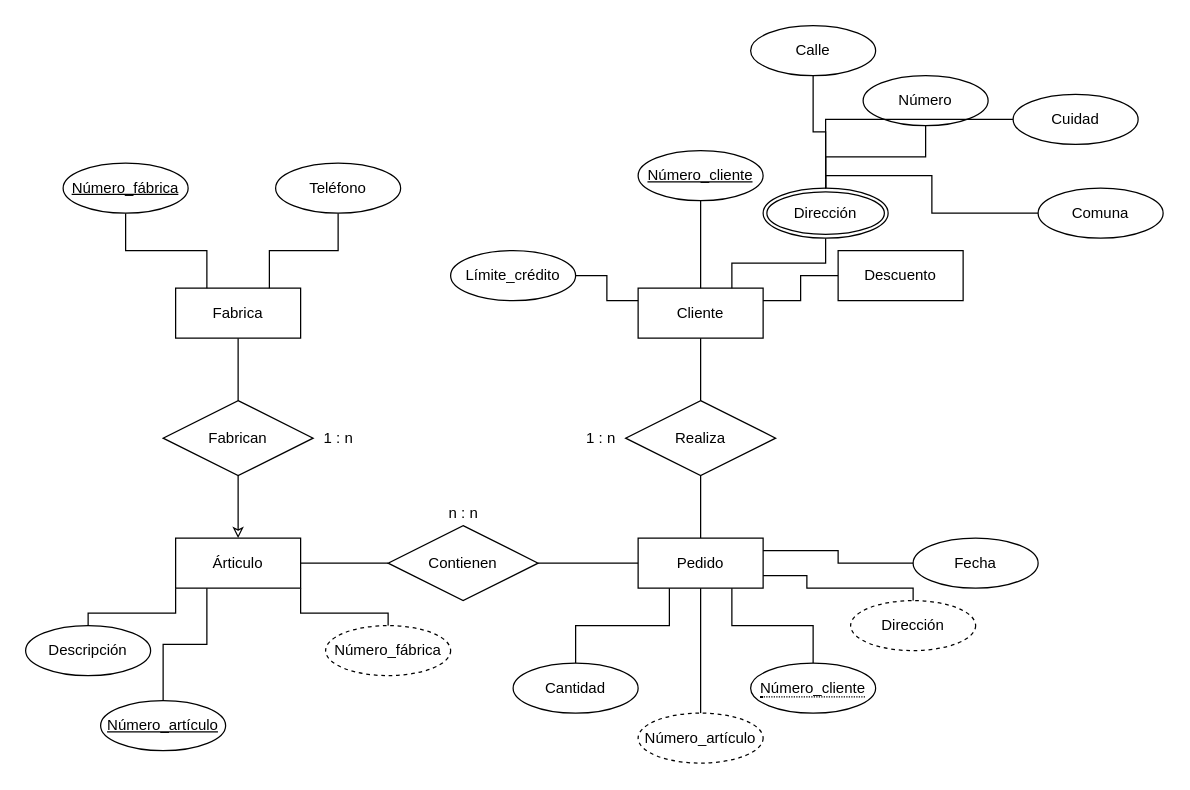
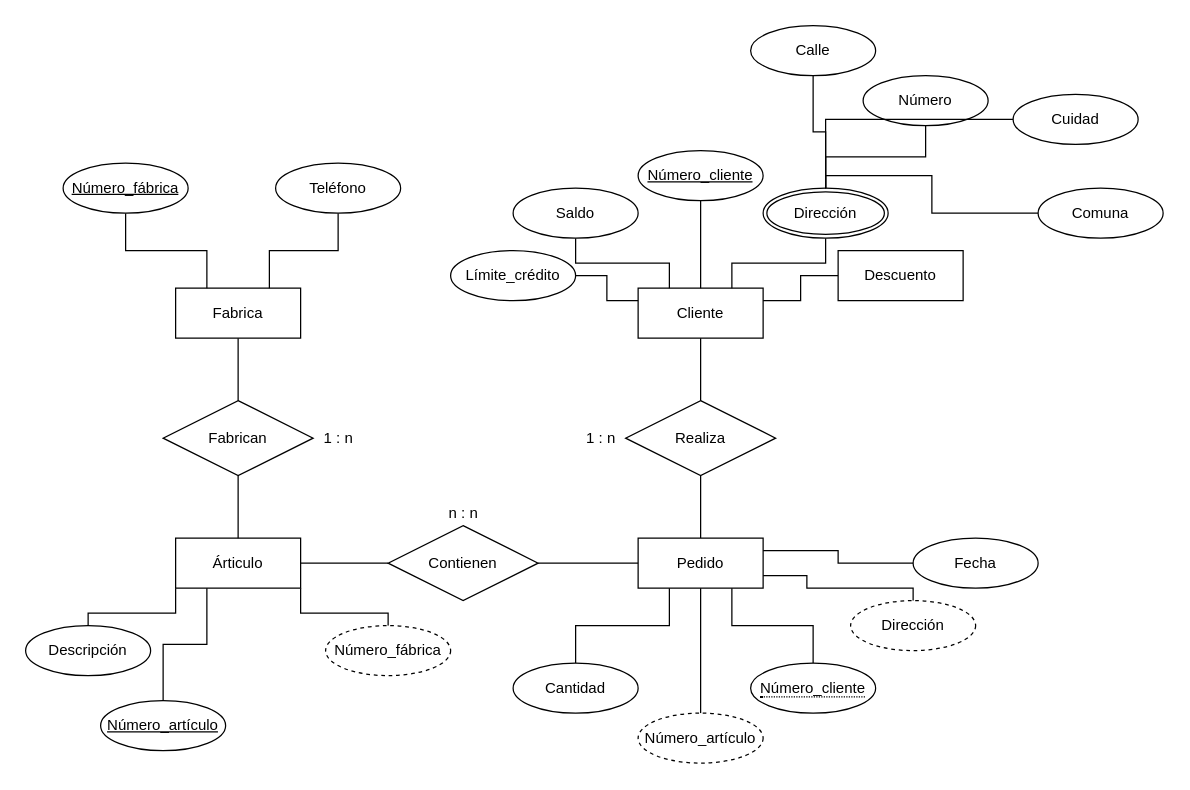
node "Saldo": added
edge "Saldo" -- "Cliente": added
edge "Fabrican" -> "Árticulo": arrowhead classic -> none
